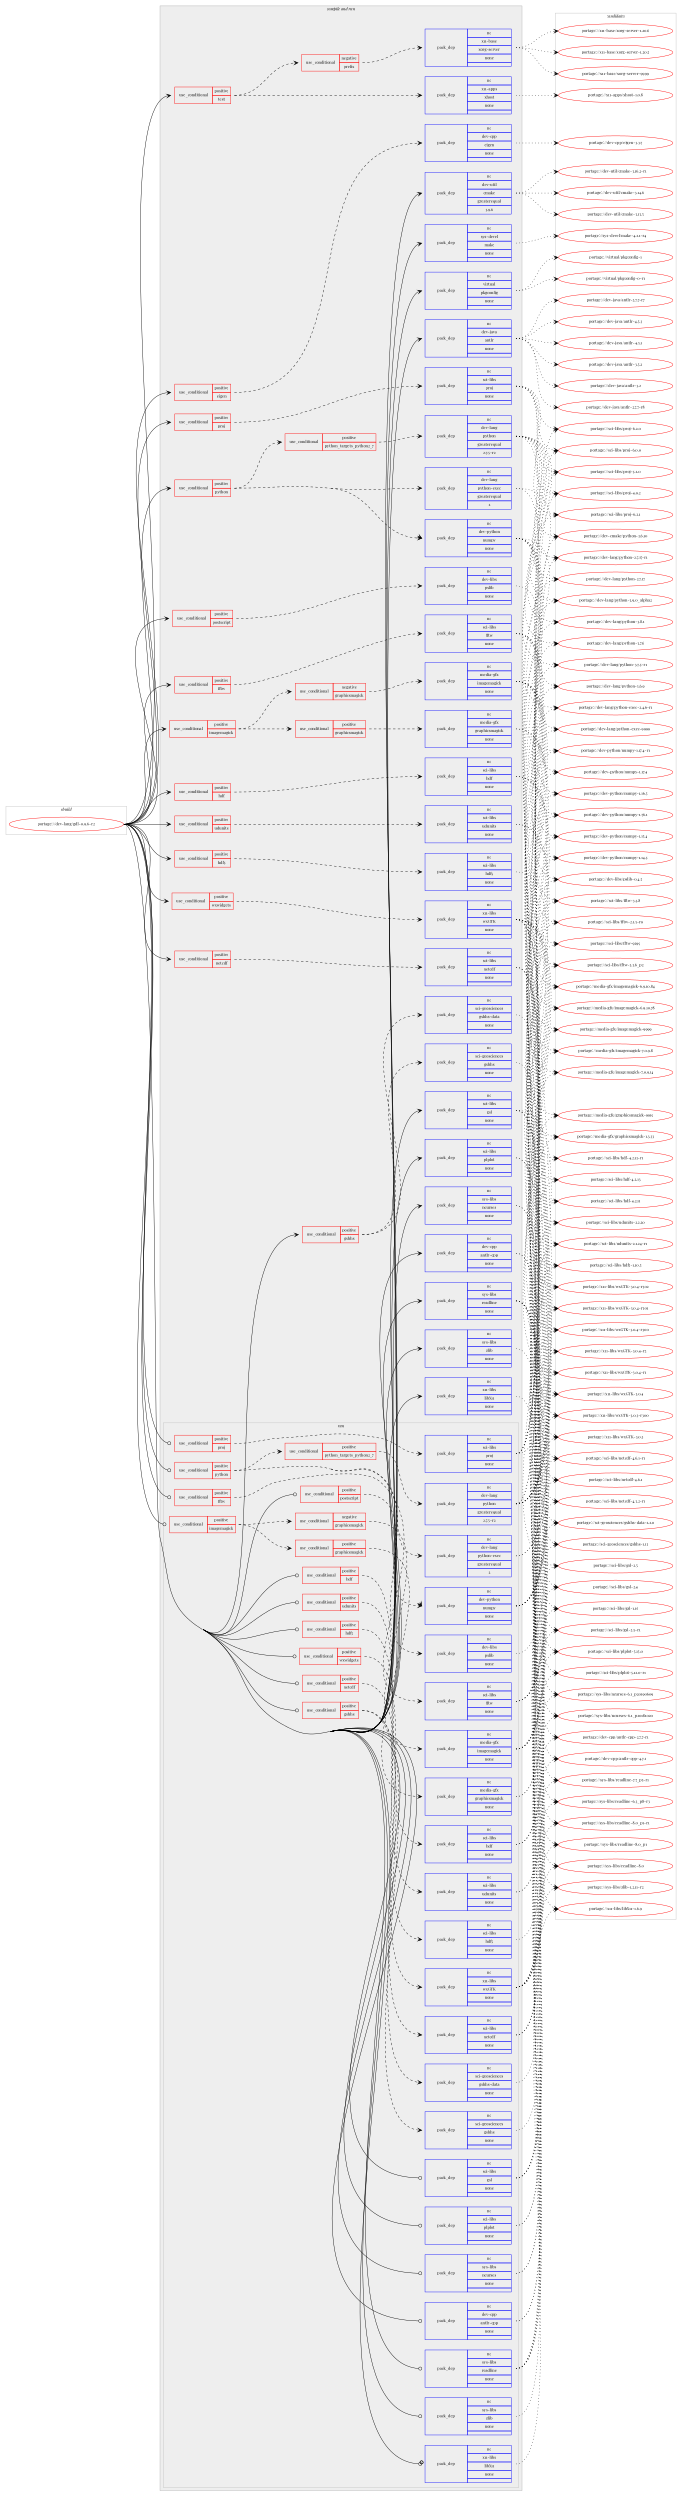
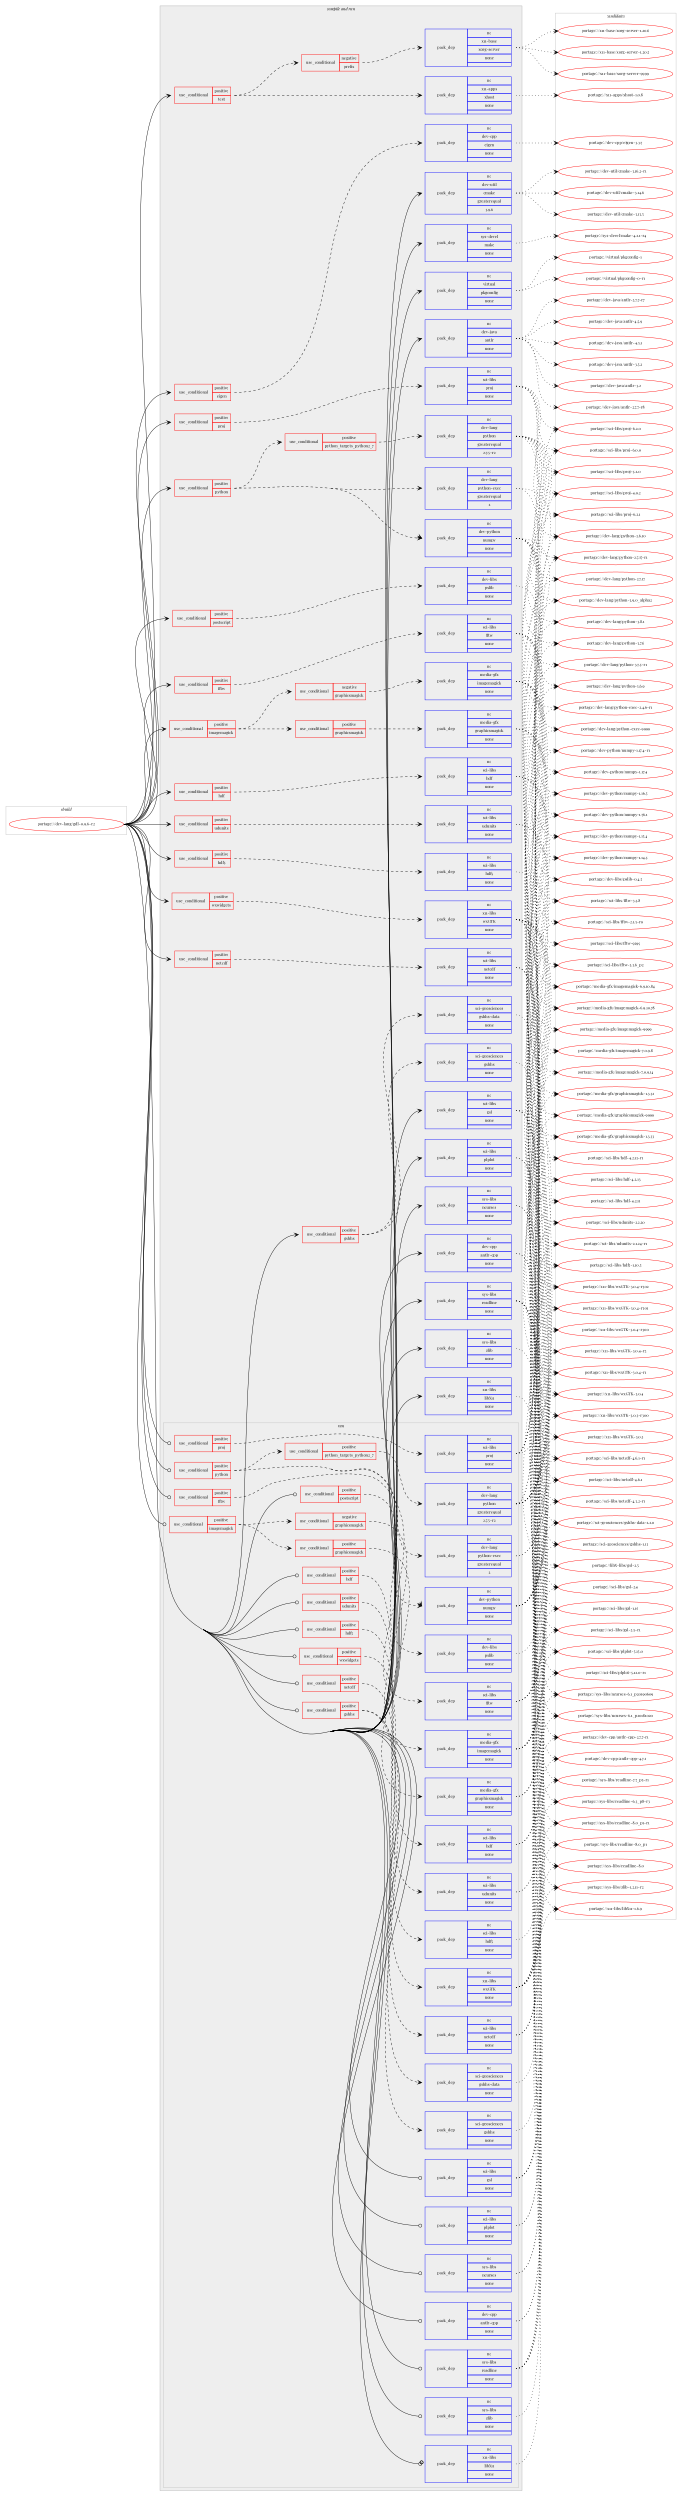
node "portage://dev-java/antlr-4.5.3": label "portage://dev-java/antlr-4.5.3" -> "portage://dev-java/antlr-4.5.9"
node "portage://dev-cmake/python-3.6.10": label "portage://dev-cmake/python-3.6.10" -> "portage://dev-lang/python-3.6.10"
node "portage://media-gfx/graphicsmagick-1.3.32": added
node "portage://media-gfx/graphicsmagick-9919": label "portage://media-gfx/graphicsmagick-9919" -> "portage://media-gfx/graphicsmagick-9999"
node "portage://sci-libs/gsl-2.5": label "portage://sci-libs/gsl-2.5" -> "portage://libX-libs/gsl-2.5"
